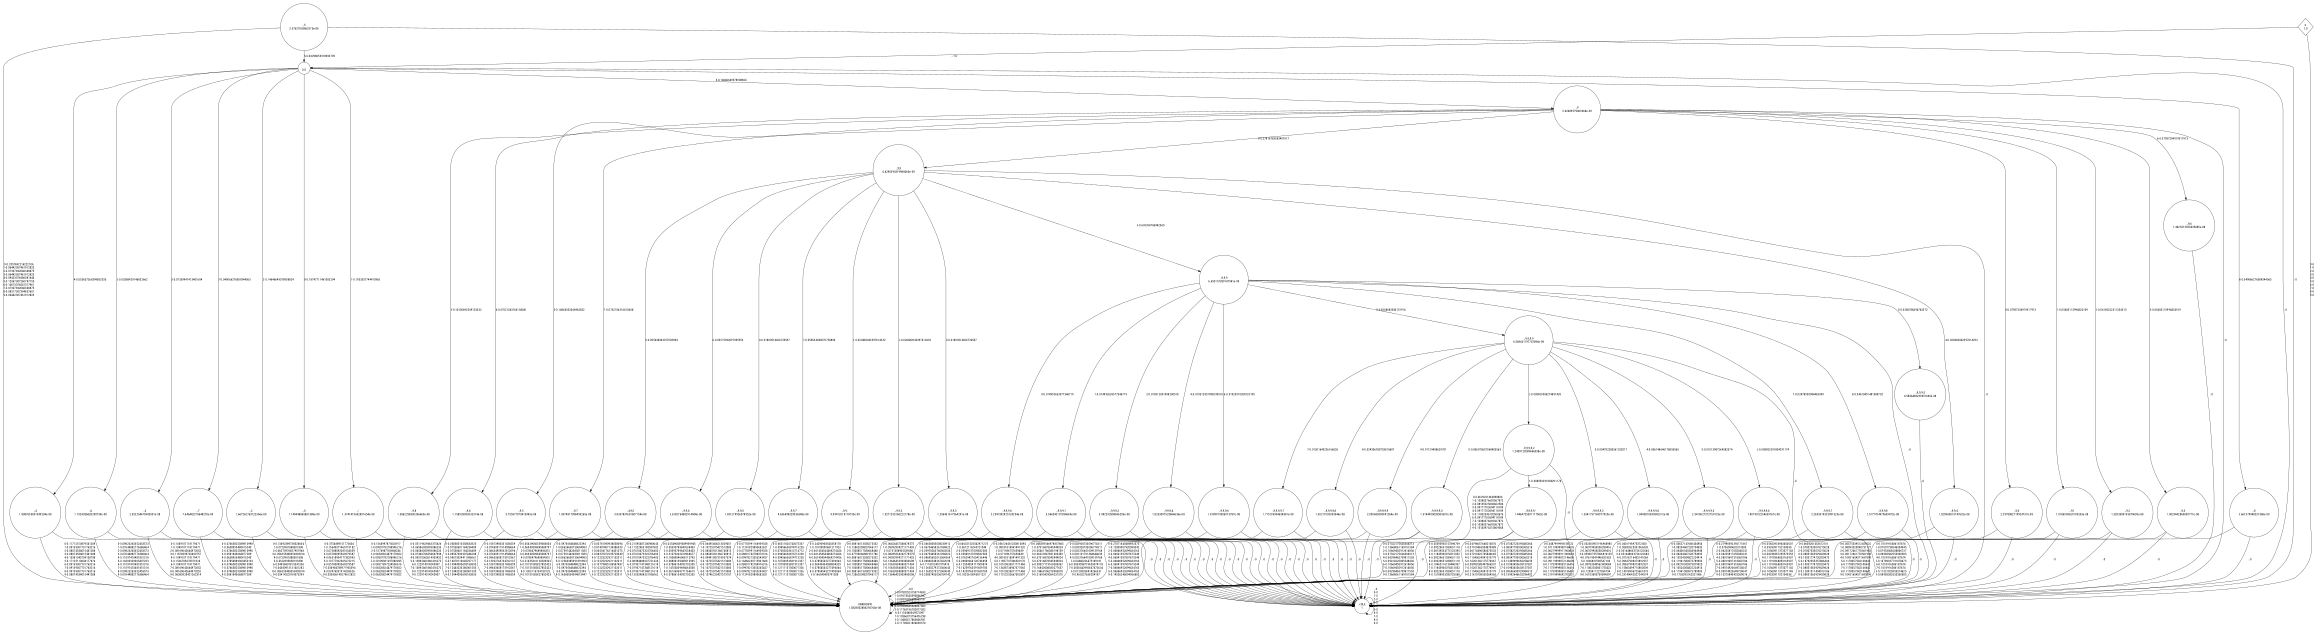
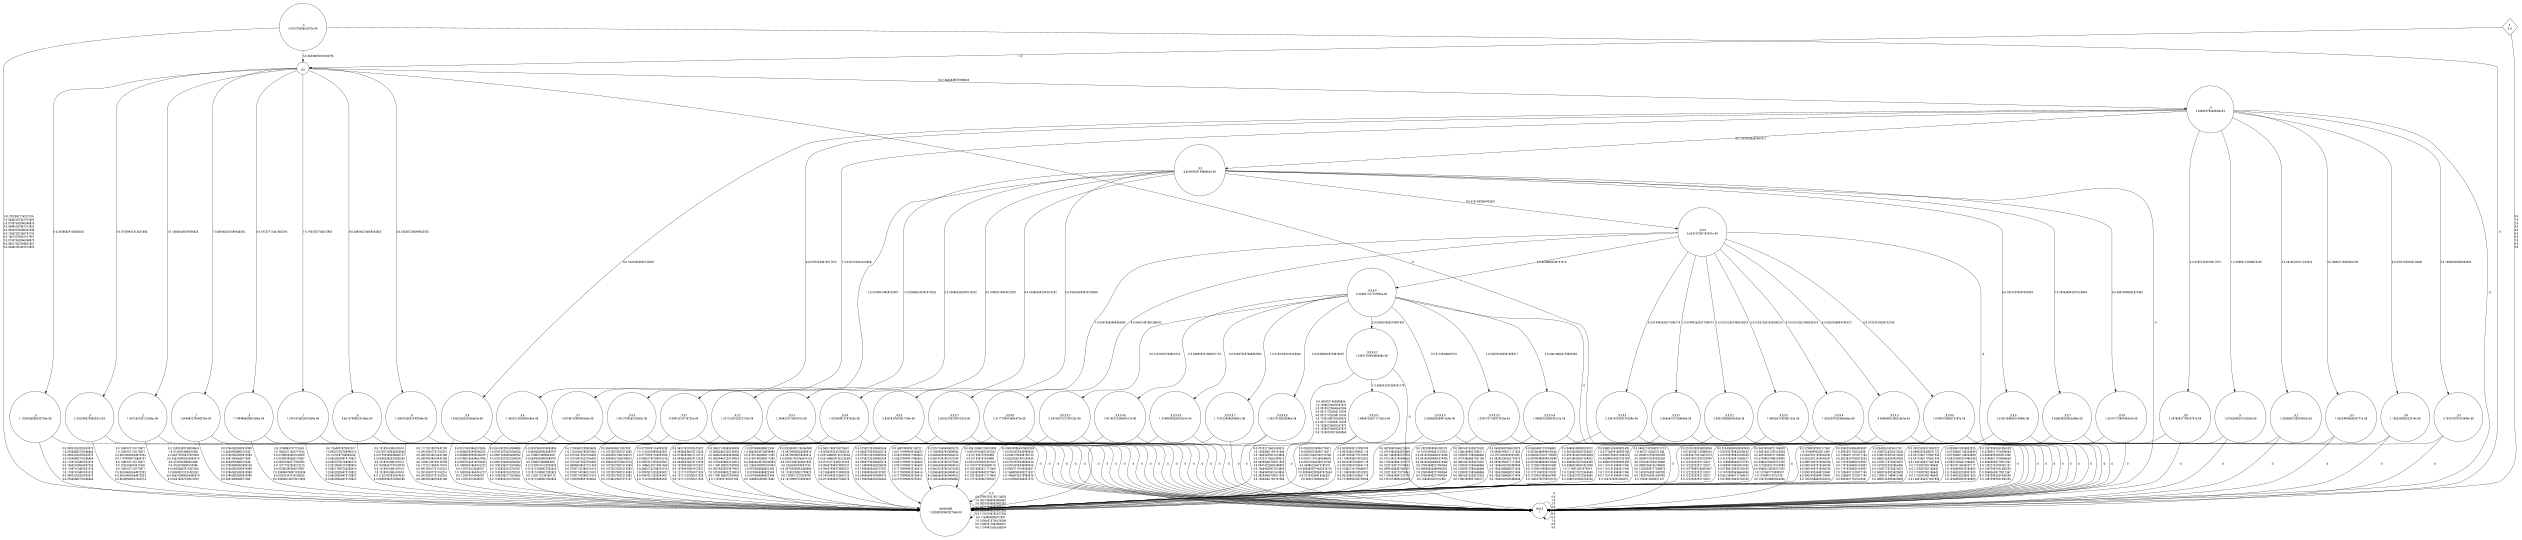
node ".,9,9,9,3 1.9602661242960123e-08": added
node ".,9,9,8 1.6519177389789667e-08": added
edge ".,9,9,9,5 4.5846483239651665e-08" -> "UNKNOWN 1.5828852886292764e-08": added, label "0-0.08801696309092459 1-0.07776599148595748 2-0.06857546521943522 3-0.06044538429135785 4-0.08801696309092459 5-0.11311416943411996 6-0.11311416943411996 7-0.11311416943411996 8-0.11311416943411996 9-0.1647225092384372"
edge ".,9,6 1.4625213550435085e-08" -> "UNKNOWN 1.5828852886292764e-08": added, label "0-0.06134259169544408 1-0.07870370255264524 2-0.08912036906696592 3-0.07870370255264524 4-0.08912036906696592 5-0.12962962773376863 6-0.11458333165752761 7-0.11458333165752761 8-0.12962962773376863 9-0.11458333165752761"
